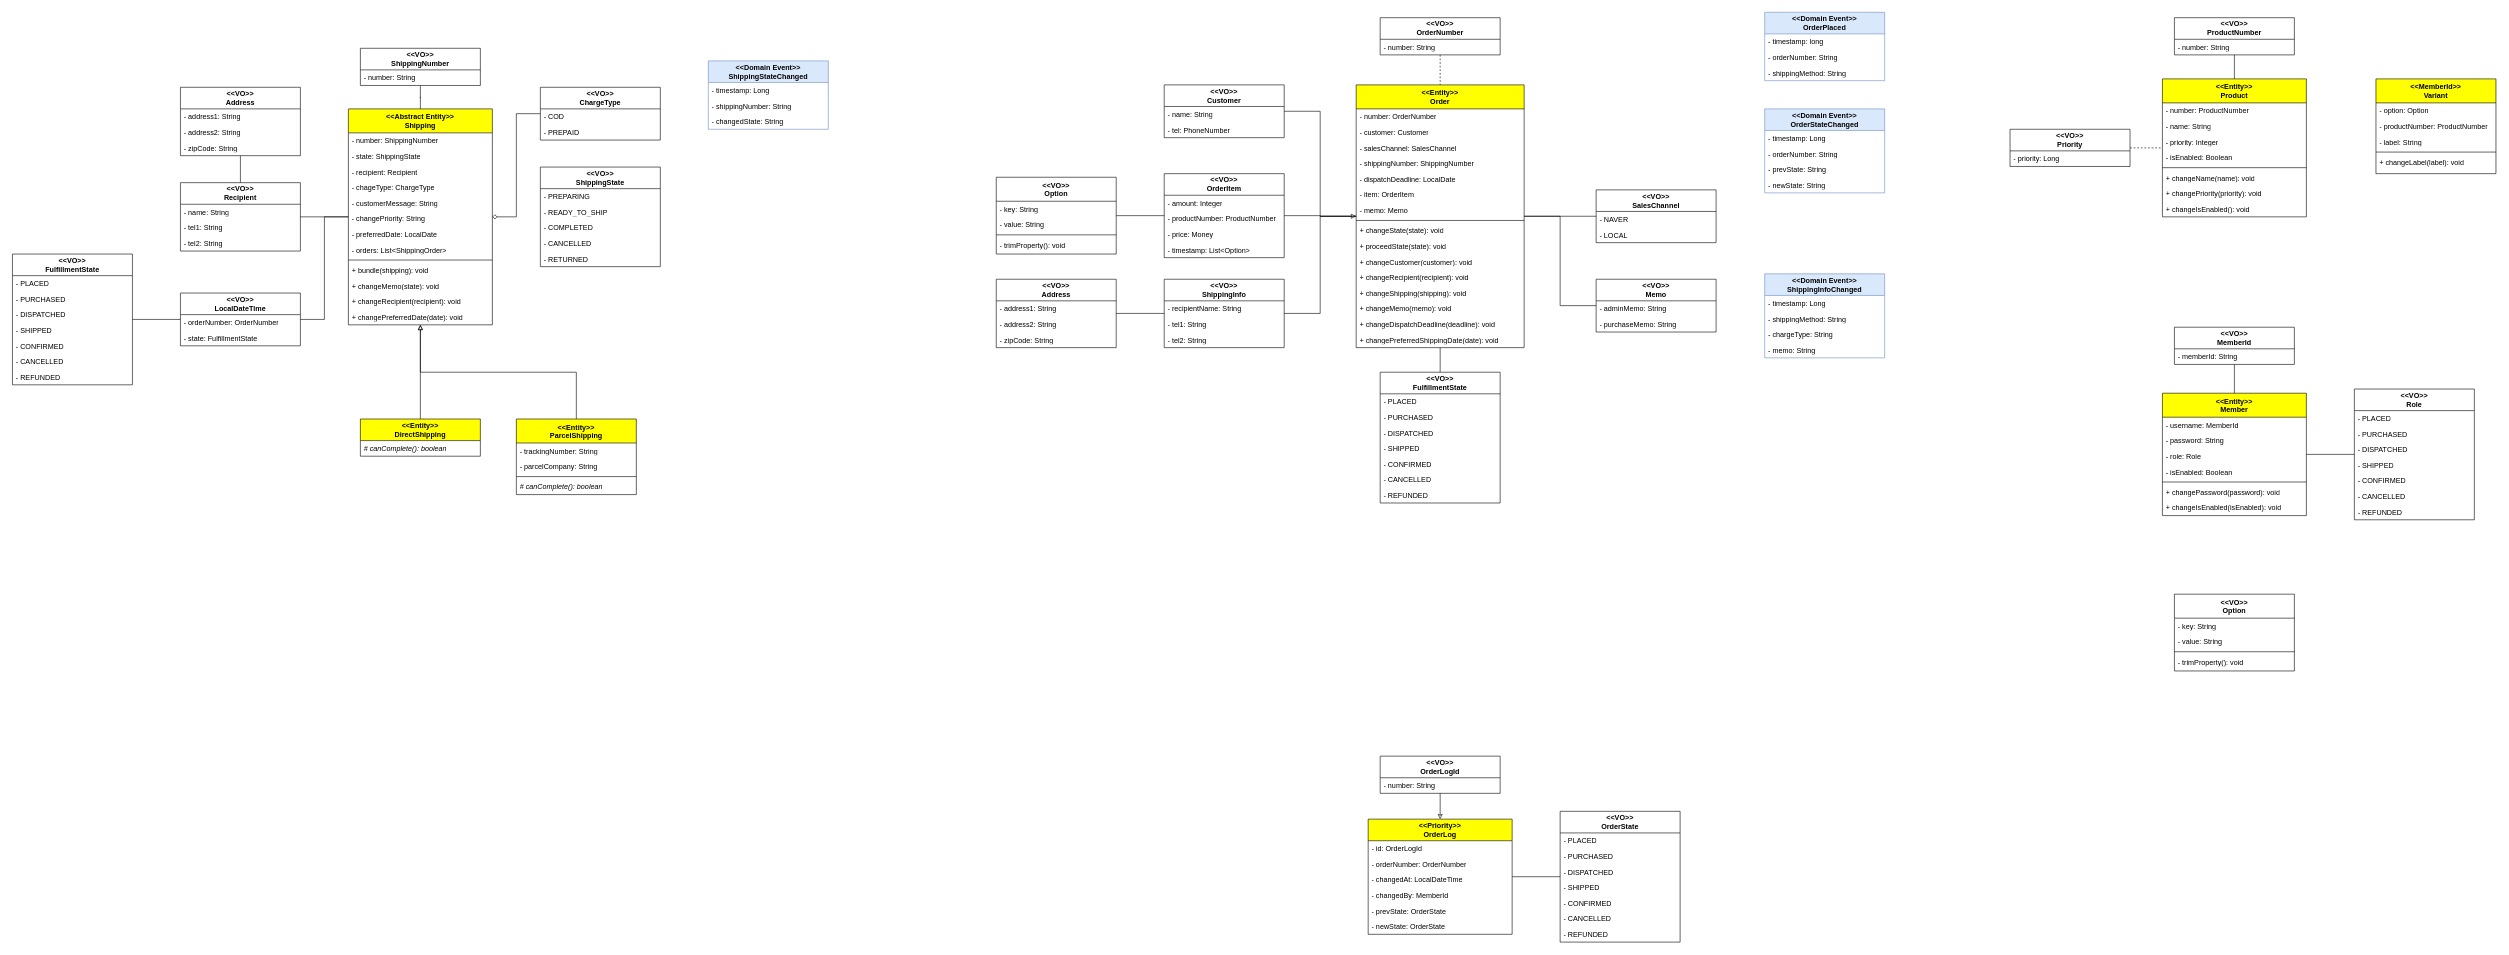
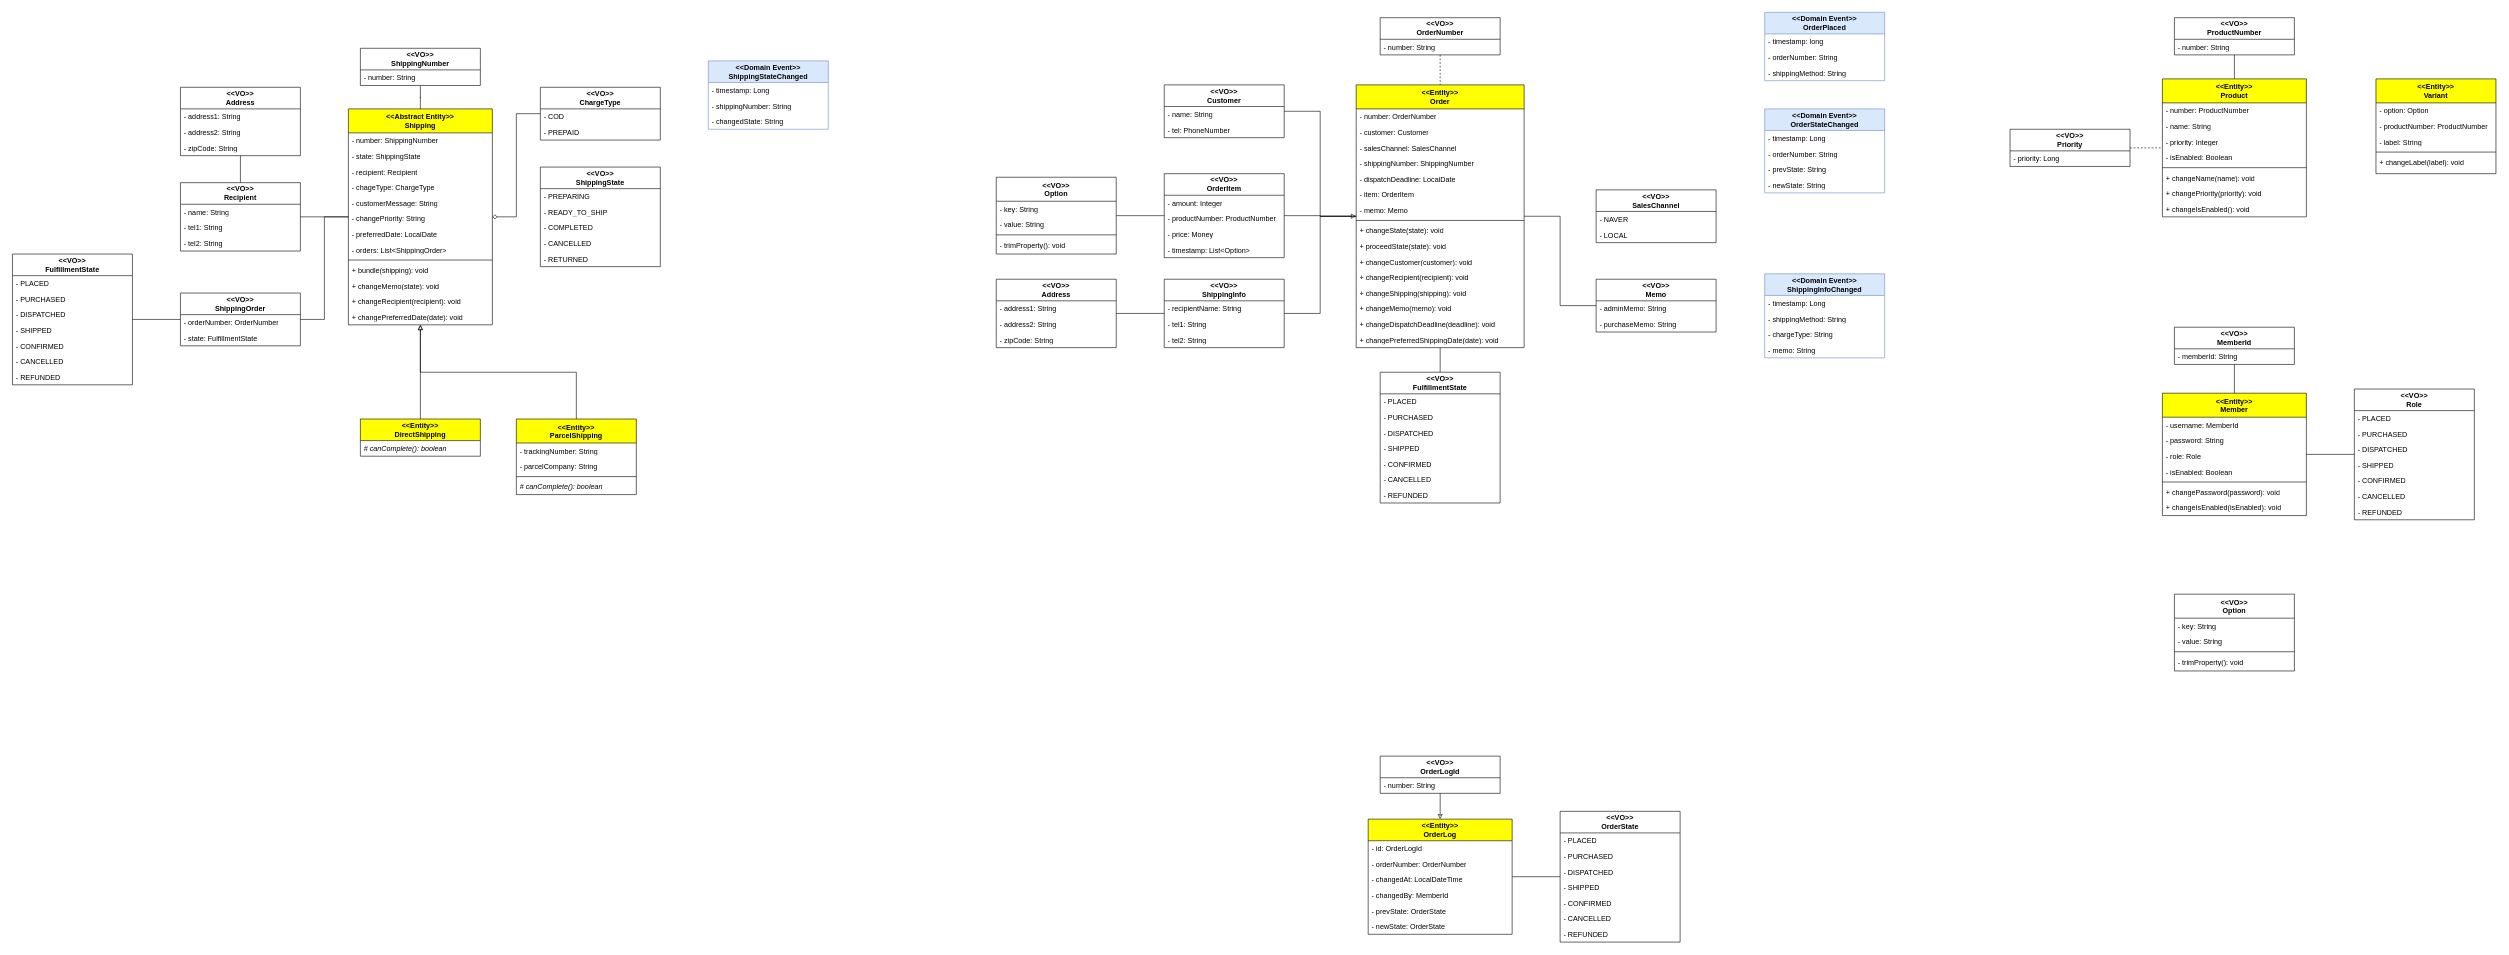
node "<<MemberId>> Variant": label "<<MemberId>> Variant" -> "<<Entity>> Variant"
edge "<<Entity>> Order" -- "<<VO>> SalesChannel": removed
node "<<VO>> LocalDateTime": label "<<VO>> LocalDateTime" -> "<<VO>> ShippingOrder"
node "<<Priority>> OrderLog": label "<<Priority>> OrderLog" -> "<<Entity>> OrderLog"
